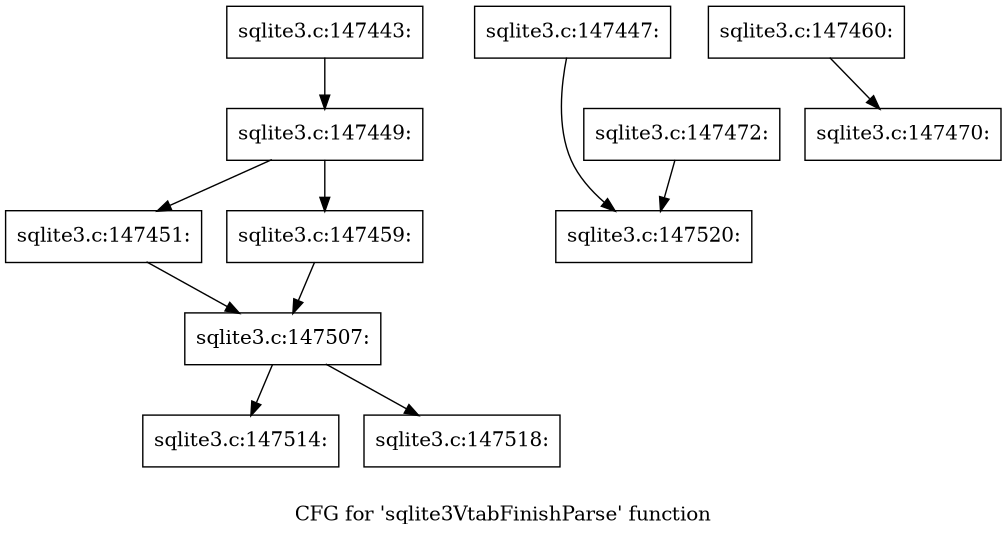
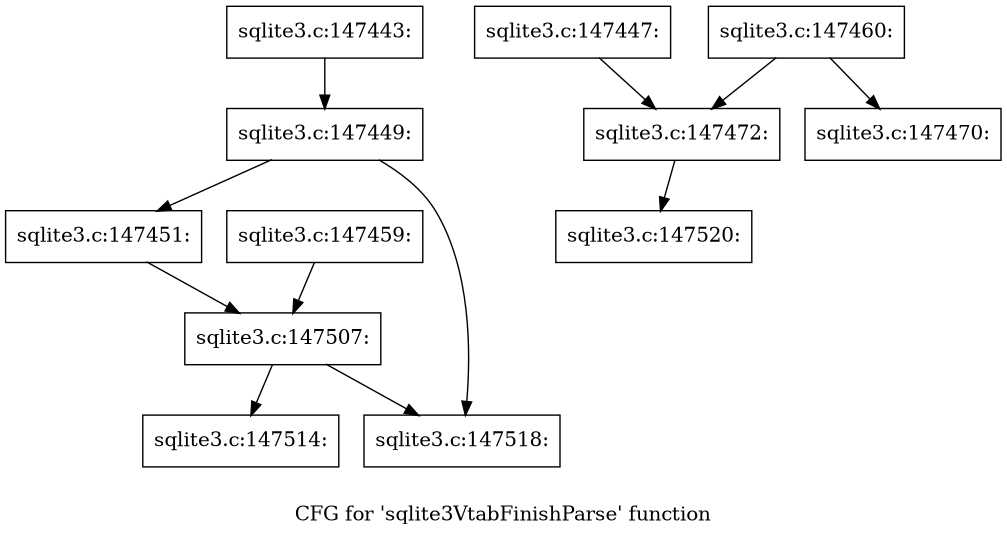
edge "sqlite3.c:147460:" -> "sqlite3.c:147472:": added
edge "sqlite3.c:147447:" -> "sqlite3.c:147520:": now "sqlite3.c:147447:" -> "sqlite3.c:147472:"
edge "sqlite3.c:147449:" -> "sqlite3.c:147459:": now "sqlite3.c:147449:" -> "sqlite3.c:147518:"
